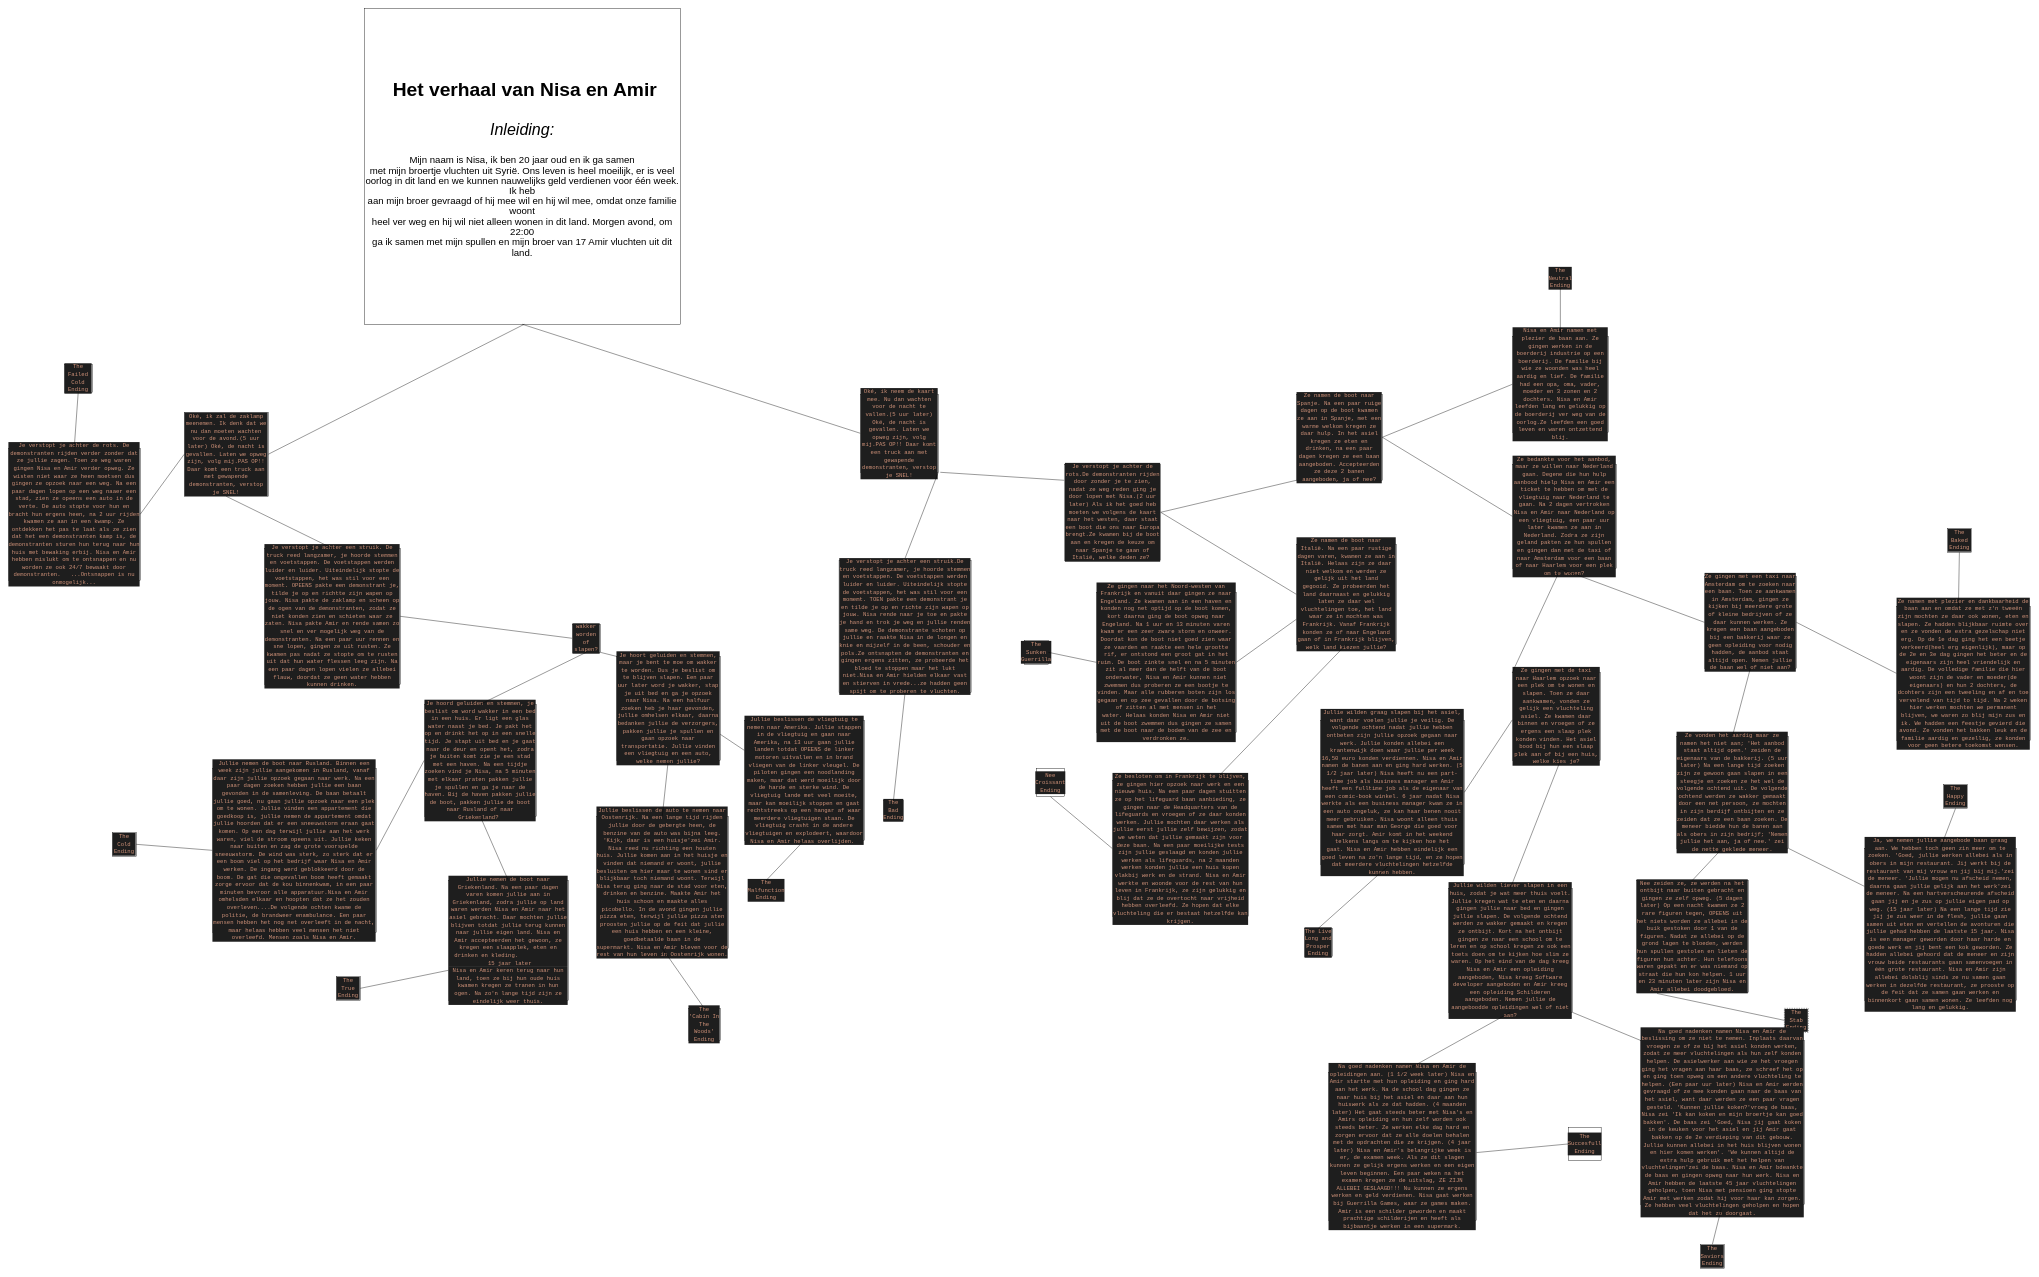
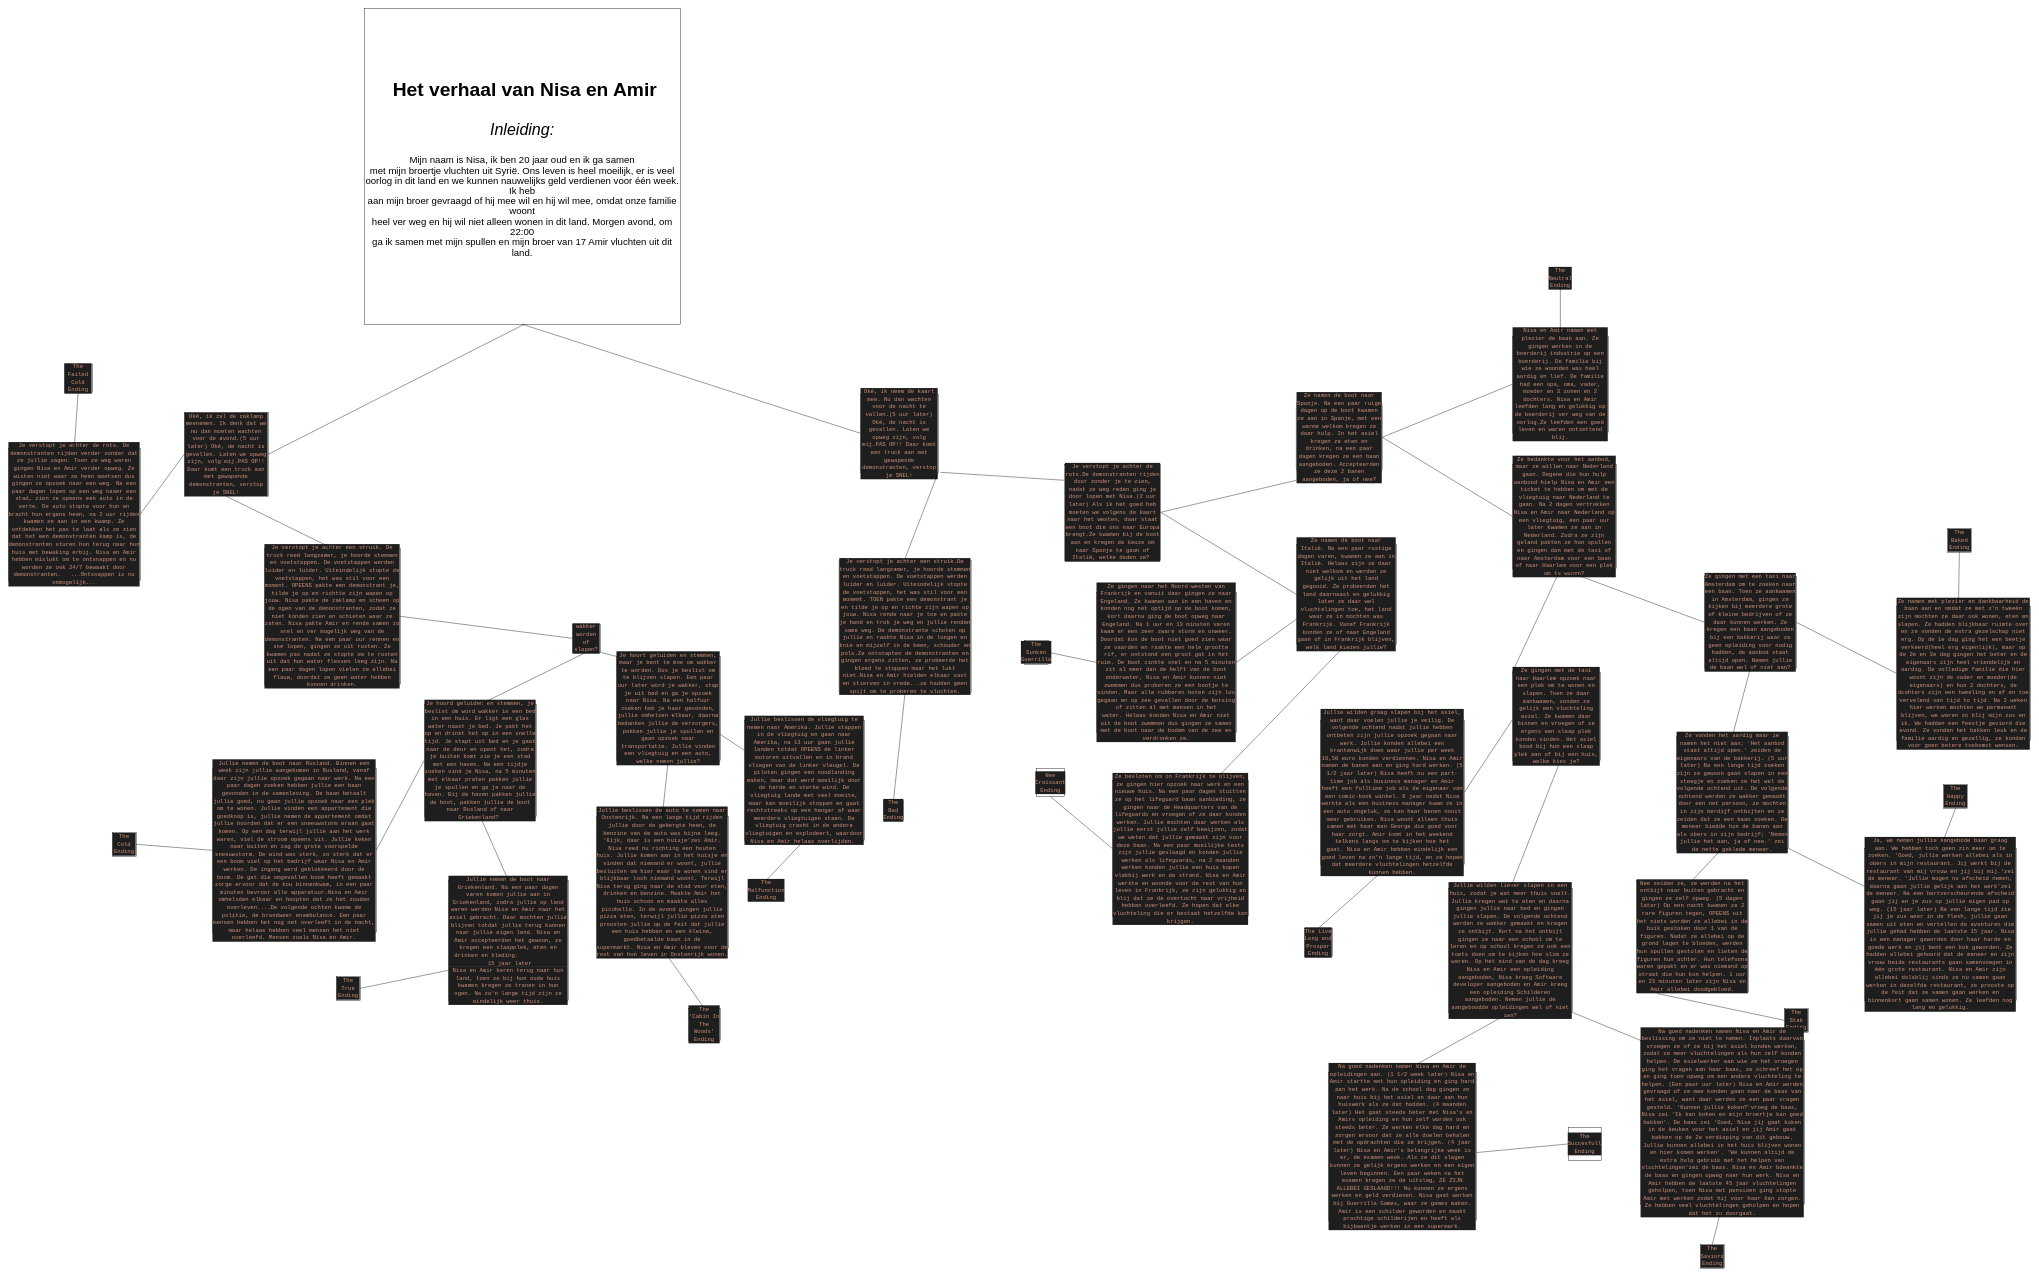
node "Ze namen de boot naar Spanje. Na een paar ruige dagen op de boot kwamen ze aan in Spanje, met een warme welkom kregen ze daar hulp. In het asiel kregen ze eten en drinken, na een paar dagen kregen ze een baan aangeboden. Accepteerden ze deze 2 banen aangeboden, ja of nee?": shape rectangle -> rounded rectangle
node "The Stab Ending": style dashed -> solid
